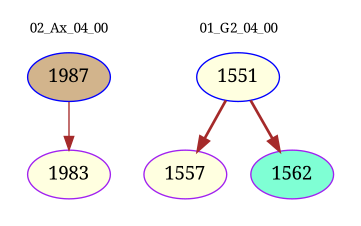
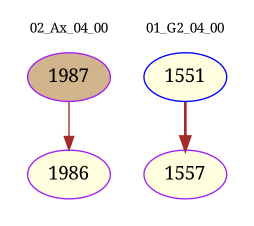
node "1987": color blue -> purple
node "1983": label "1983" -> "1986"
node "1562": removed
